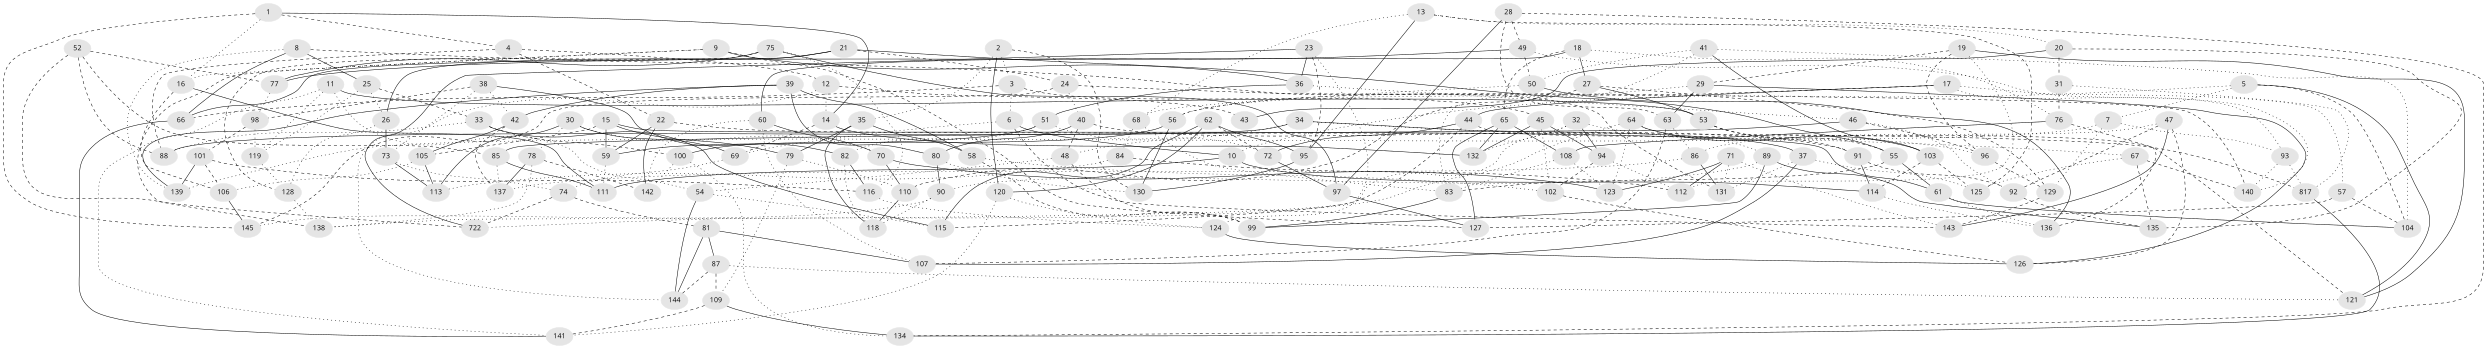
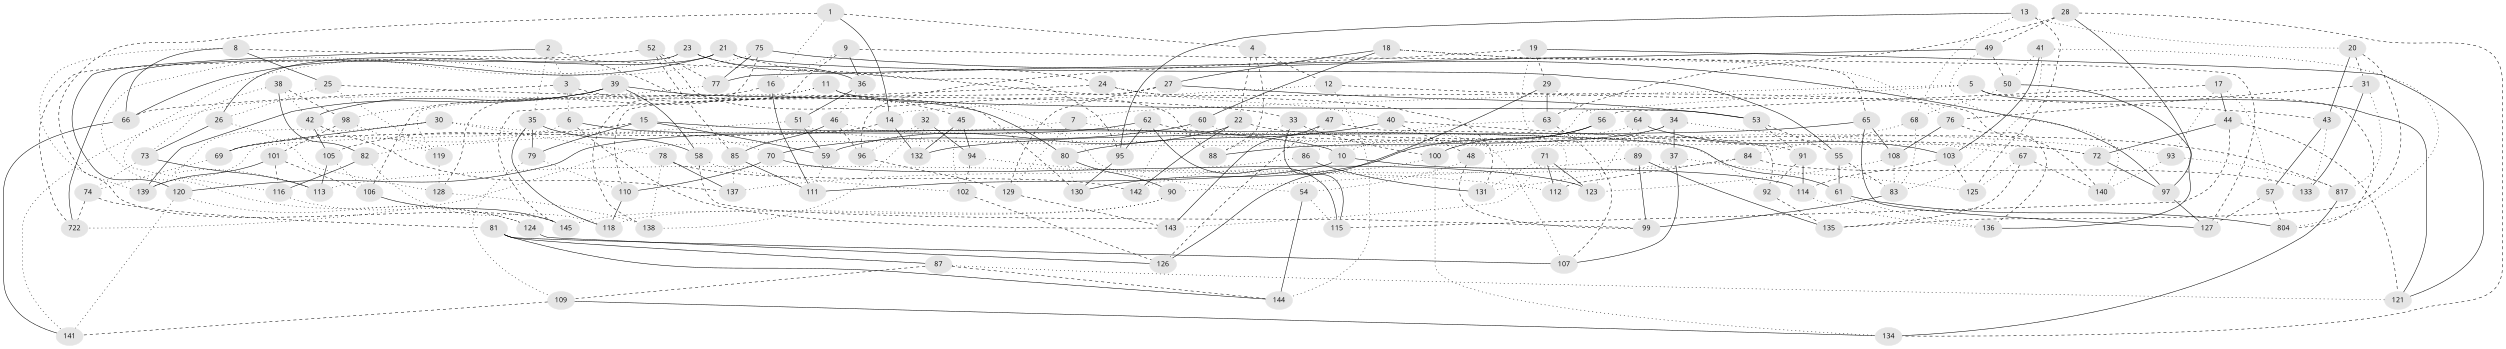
edge "30" -- "113": style solid -> dotted
edge "43" -- "57": added
node "133": added
node "104": label "104" -> "804"
